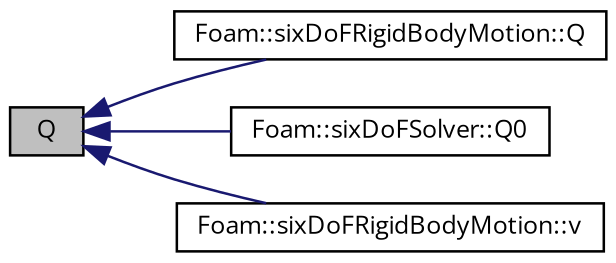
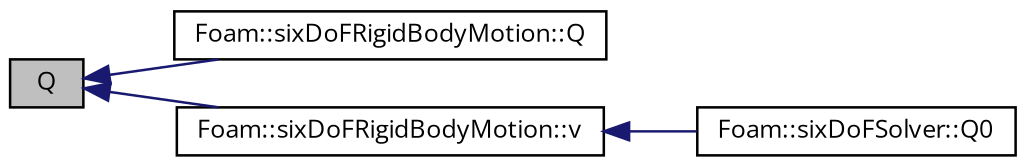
edge "Foam::sixDoFSolver::Q0" -> "Q": now "Foam::sixDoFSolver::Q0" -> "Foam::sixDoFRigidBodyMotion::v"
